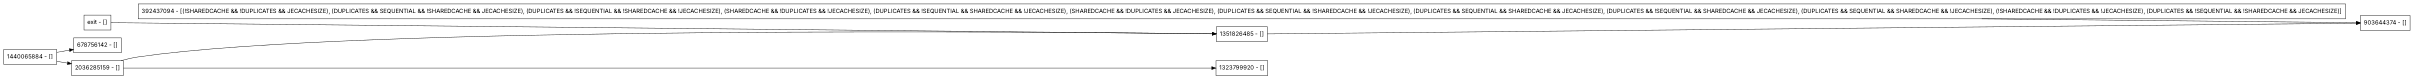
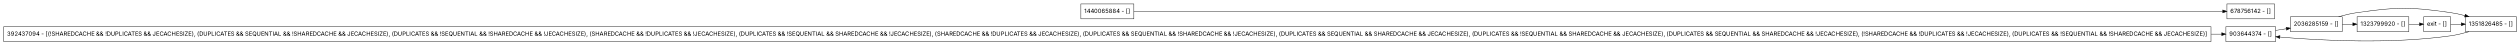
edge "1323799920 - []" -> "exit - []": added
edge "1440065884 - []" -> "2036285159 - []": now "903644374 - []" -> "2036285159 - []"
